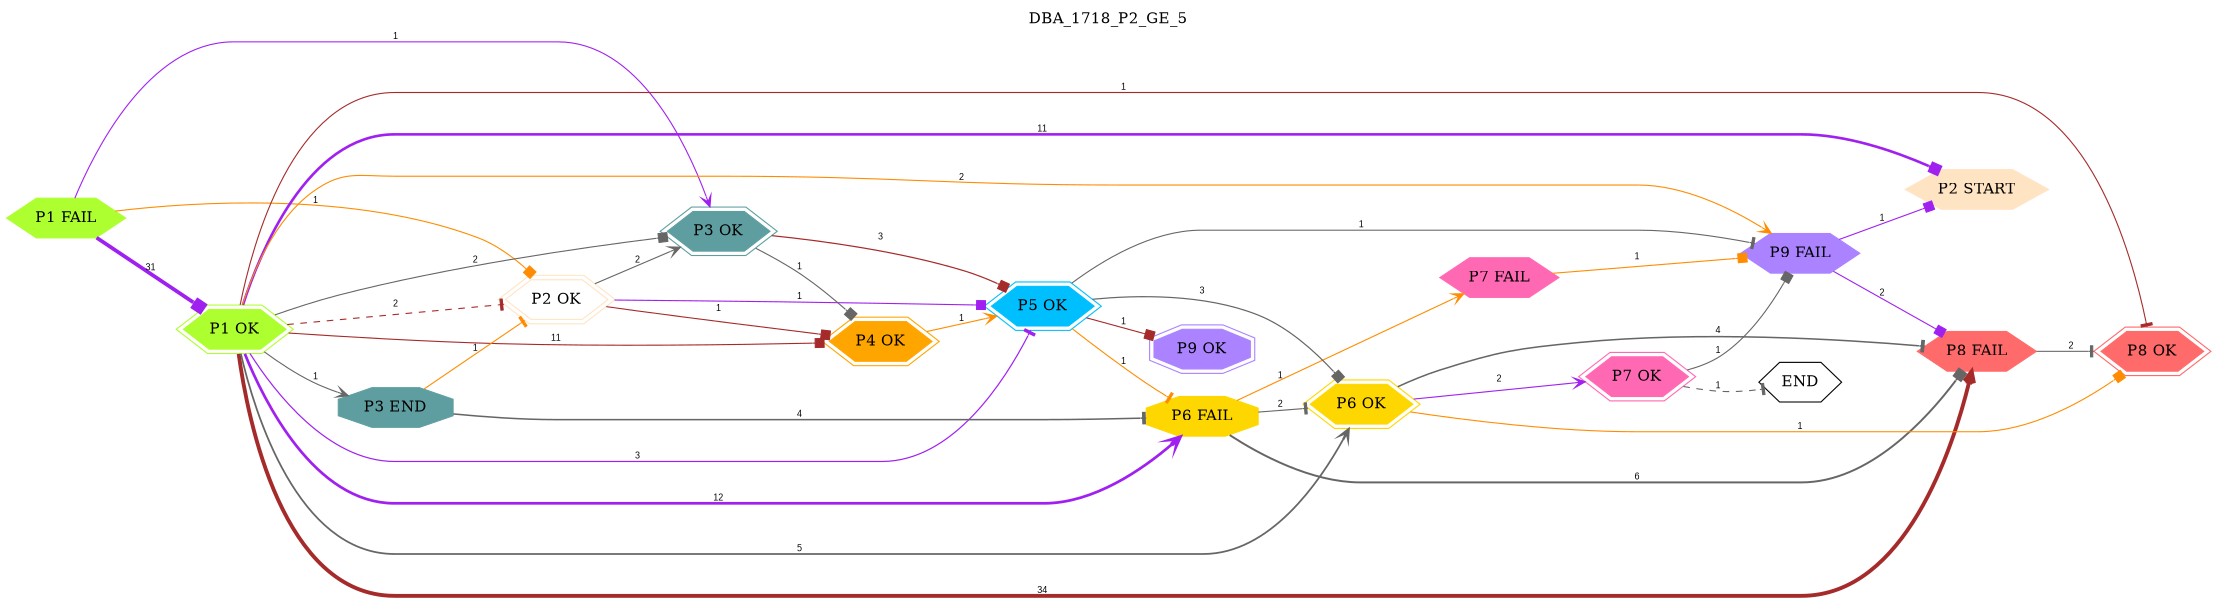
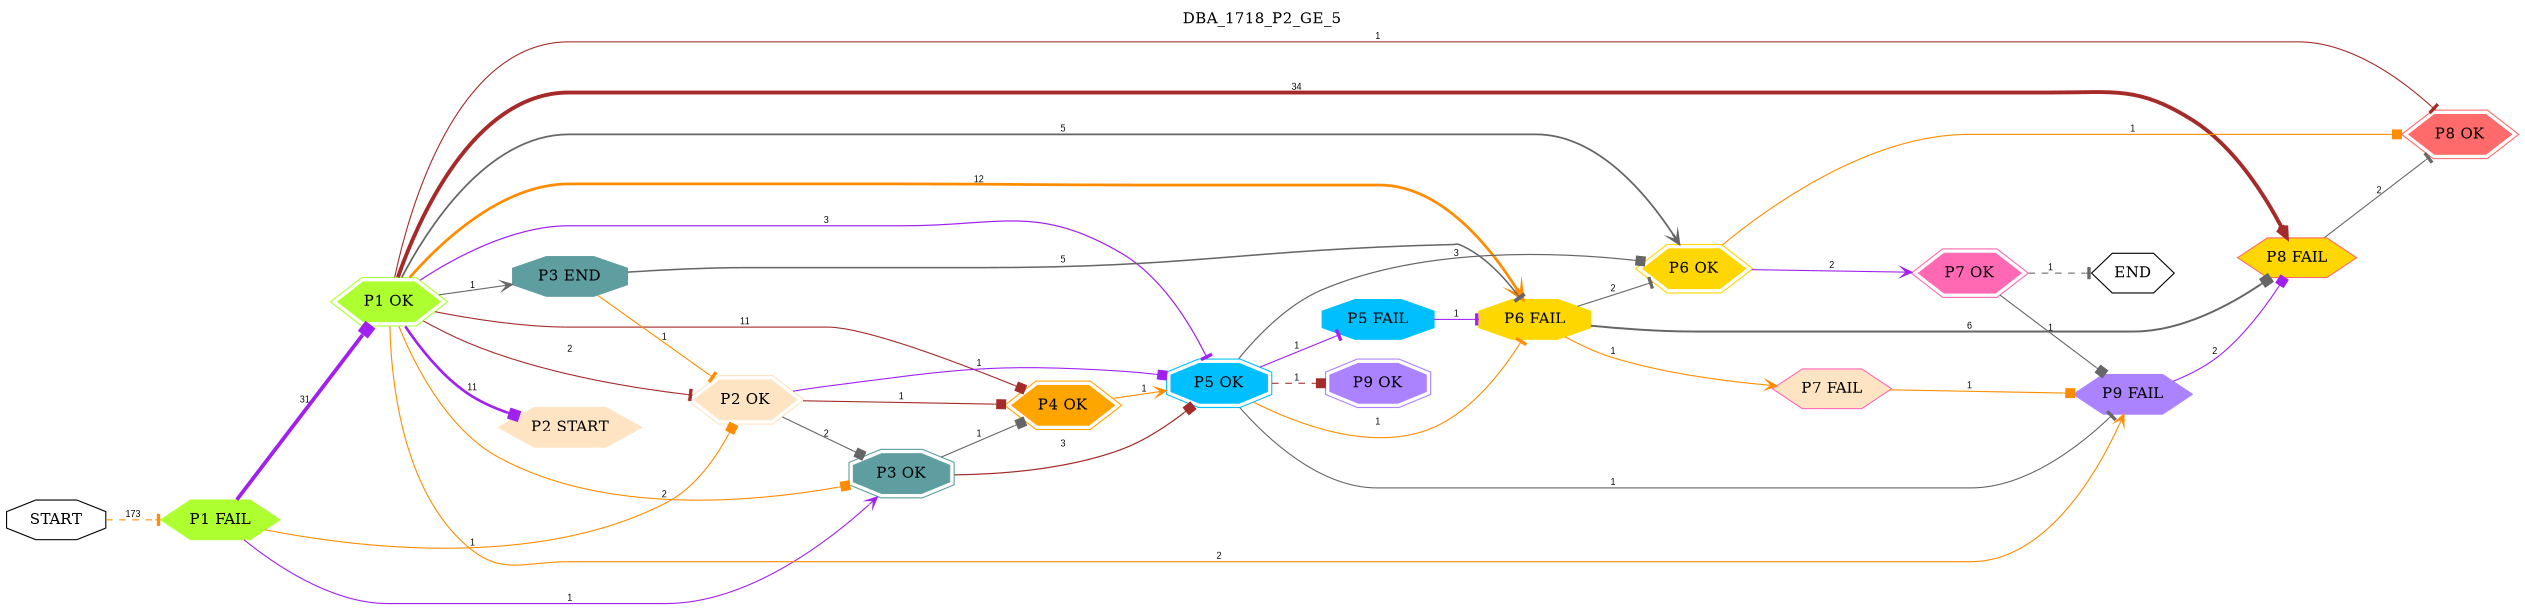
edge "P9 FAIL" -> "P2 START": removed, label "1"
node "P3 OK": shape hexagon -> octagon
edge "P1 OK" -> "P3 OK": color gray40 -> darkorange
edge "P2 OK" -> "P3 OK": arrowhead vee -> box
node "P7 FAIL": fillcolor hotpink -> bisque
node "P2 OK": fillcolor white -> bisque
node "P5 OK": shape hexagon -> octagon
edge "P1 OK" -> "P2 OK": style dashed -> solid
node "P5 FAIL": added
edge "P5 OK" -> "P9 OK": style solid -> dashed
edge "P6 OK" -> "P8 FAIL": removed, label "4"
node "P8 FAIL": fillcolor indianred1 -> gold
edge "P3 END" -> "P6 FAIL": label "4" -> "5"
edge "P1 OK" -> "P6 FAIL": color purple -> darkorange
node "START": added
